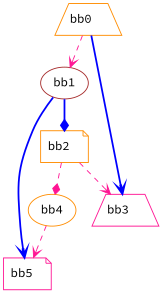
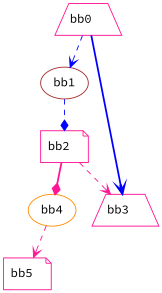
node "bb0": color darkorange -> deeppink
edge "bb0" -> "bb1": color deeppink -> blue
edge "bb1" -> "bb2": style bold -> dashed
node "bb2": color darkorange -> deeppink
edge "bb1" -> "bb5": removed
edge "bb2" -> "bb4": style dashed -> bold
